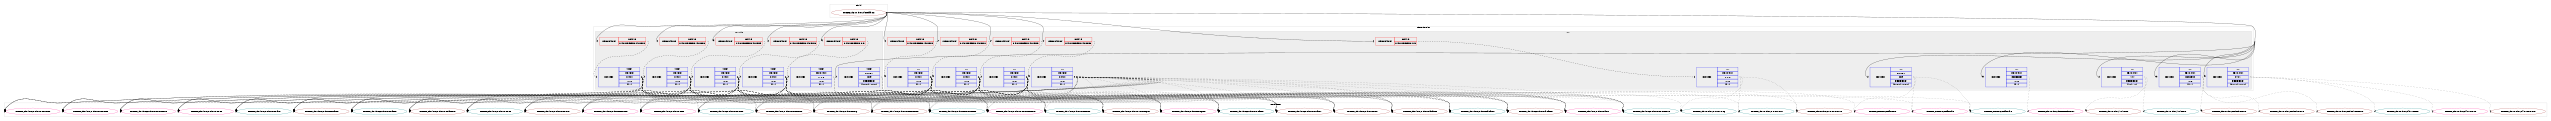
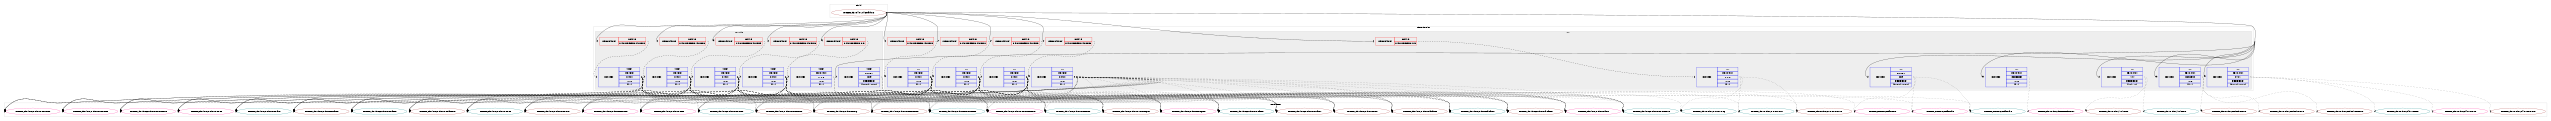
node "portage://dev-python/pikepdf-9.1.2": label "portage://dev-python/pikepdf-9.1.2" -> "portage://dev-pillow/pikepdf-9.1.2"
